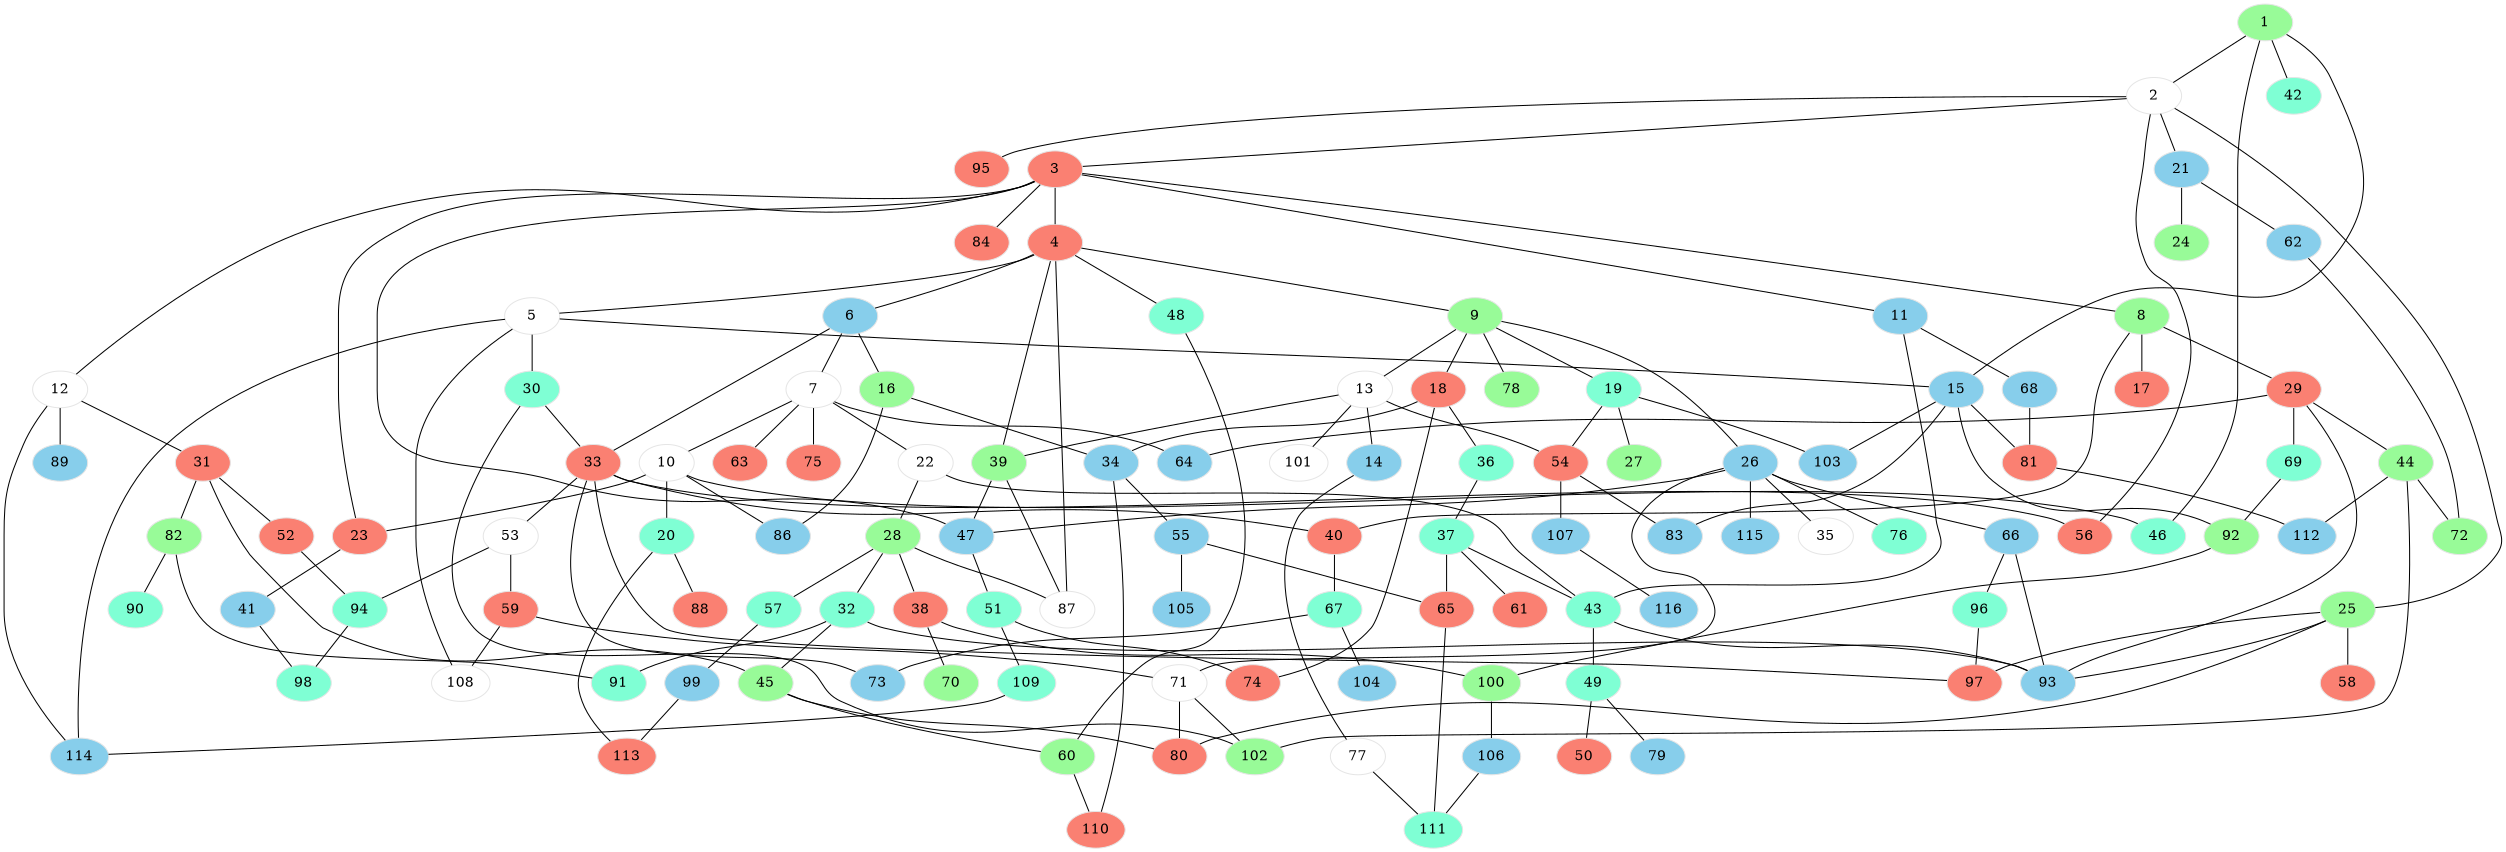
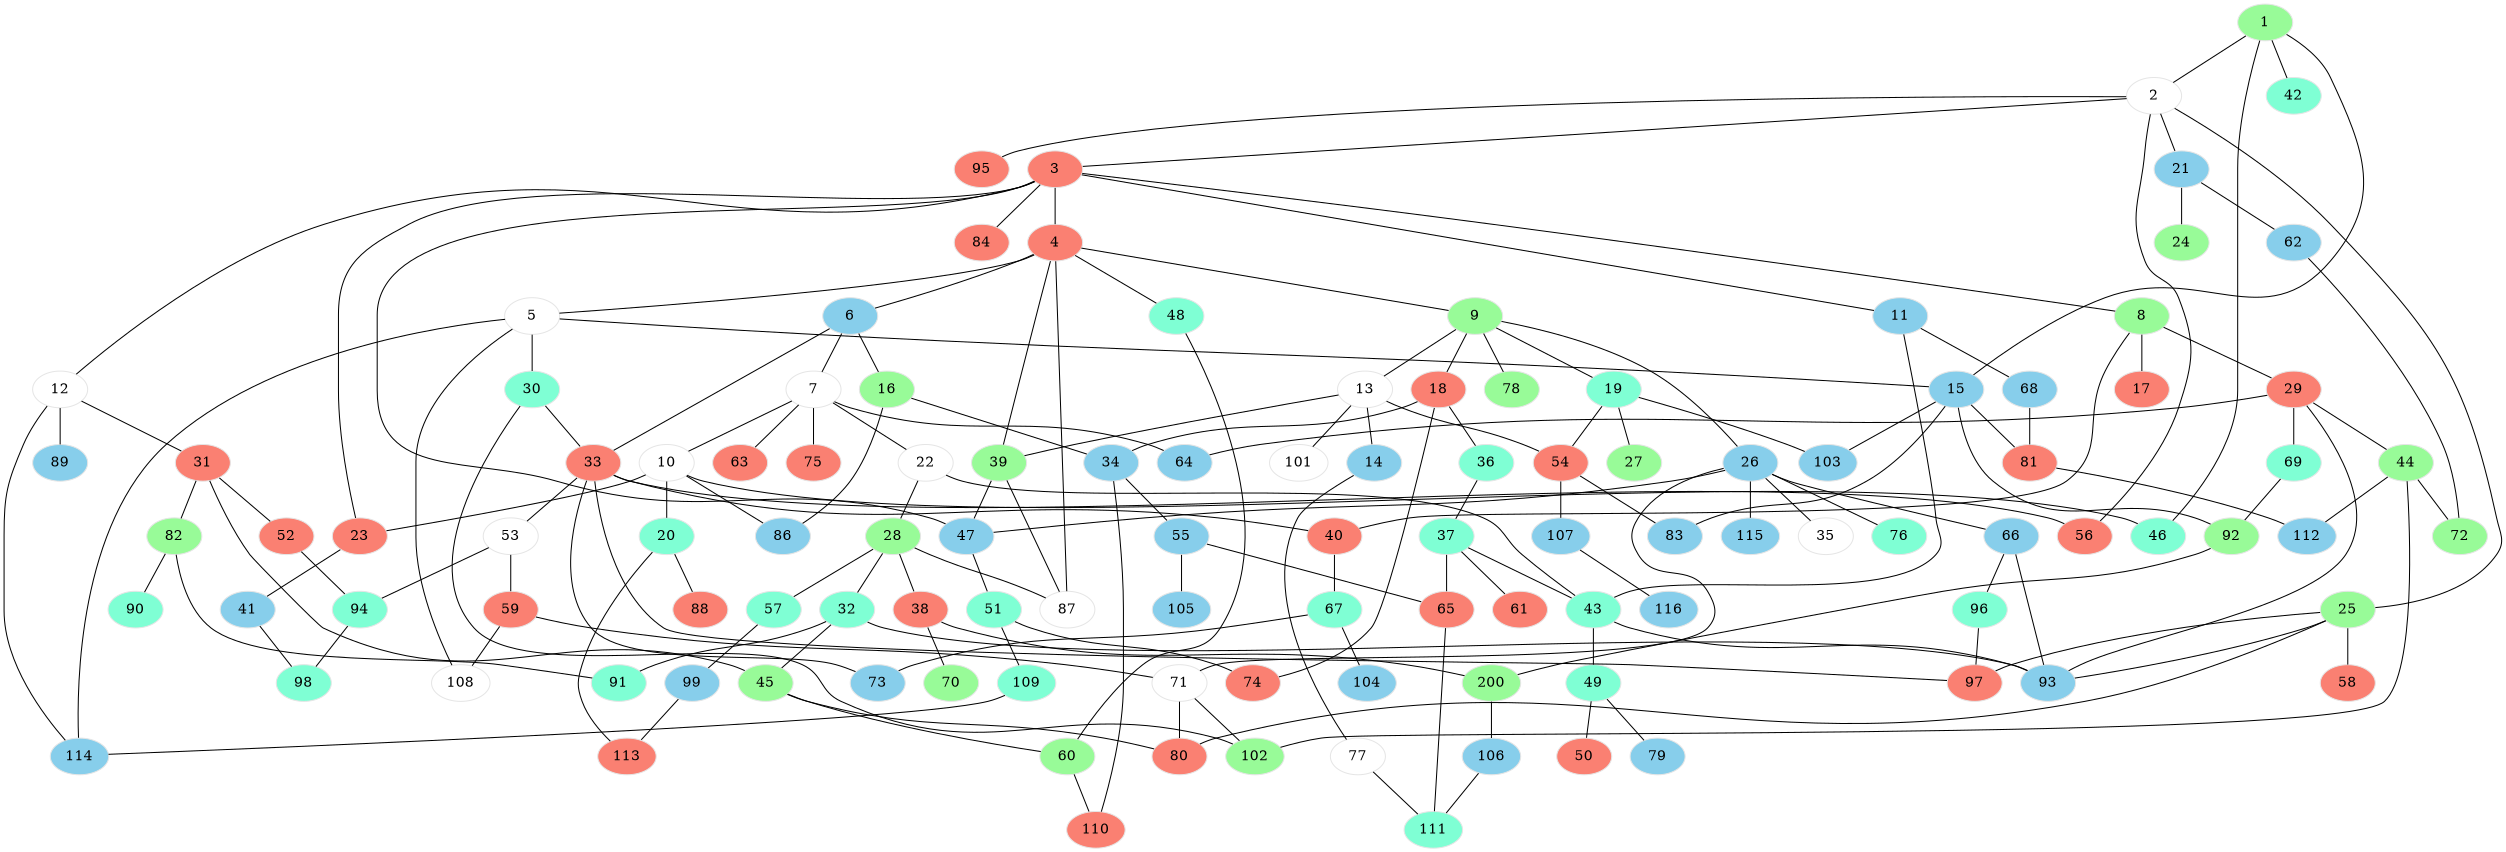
node "100": label "100" -> "200"
